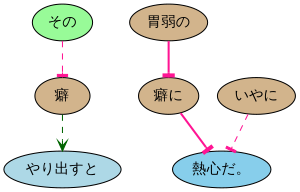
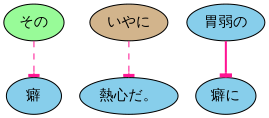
node "胃弱の": fillcolor tan -> skyblue
node "癖": fillcolor tan -> skyblue
node "癖に": fillcolor tan -> skyblue
edge "癖に" -> "熱心だ。": removed
node "やり出すと": removed
